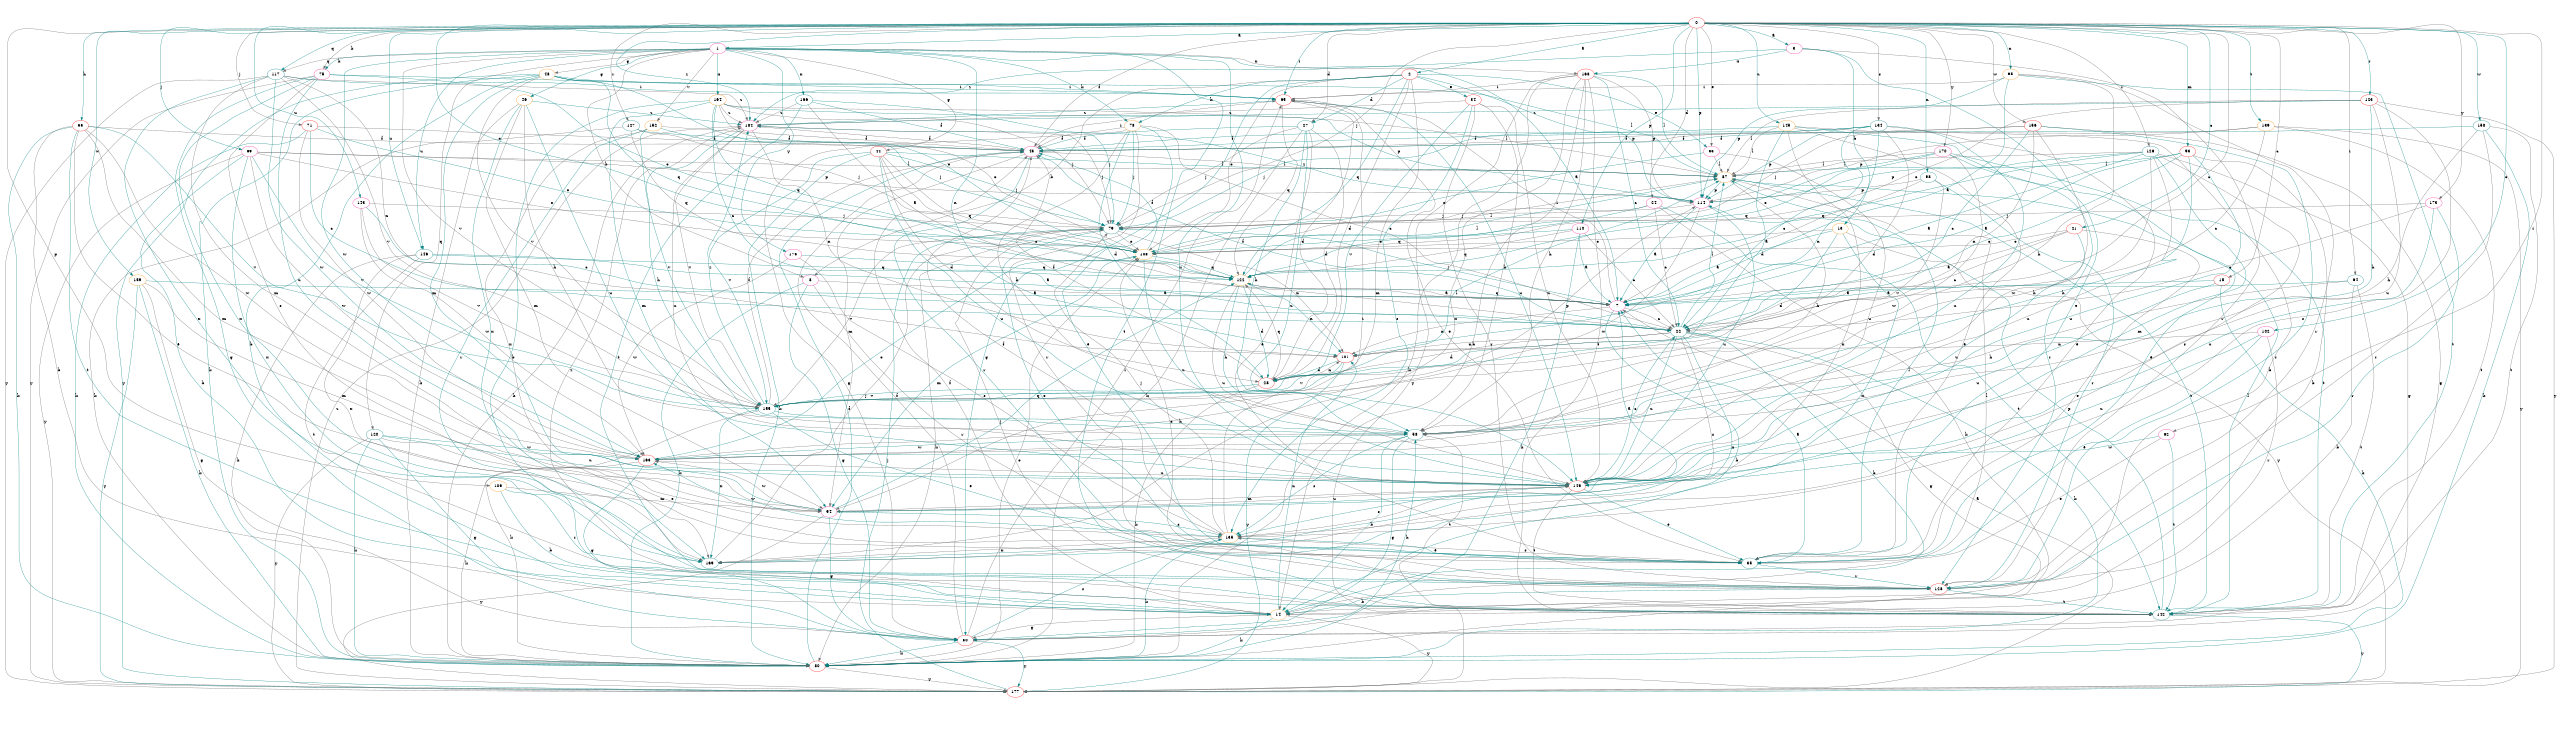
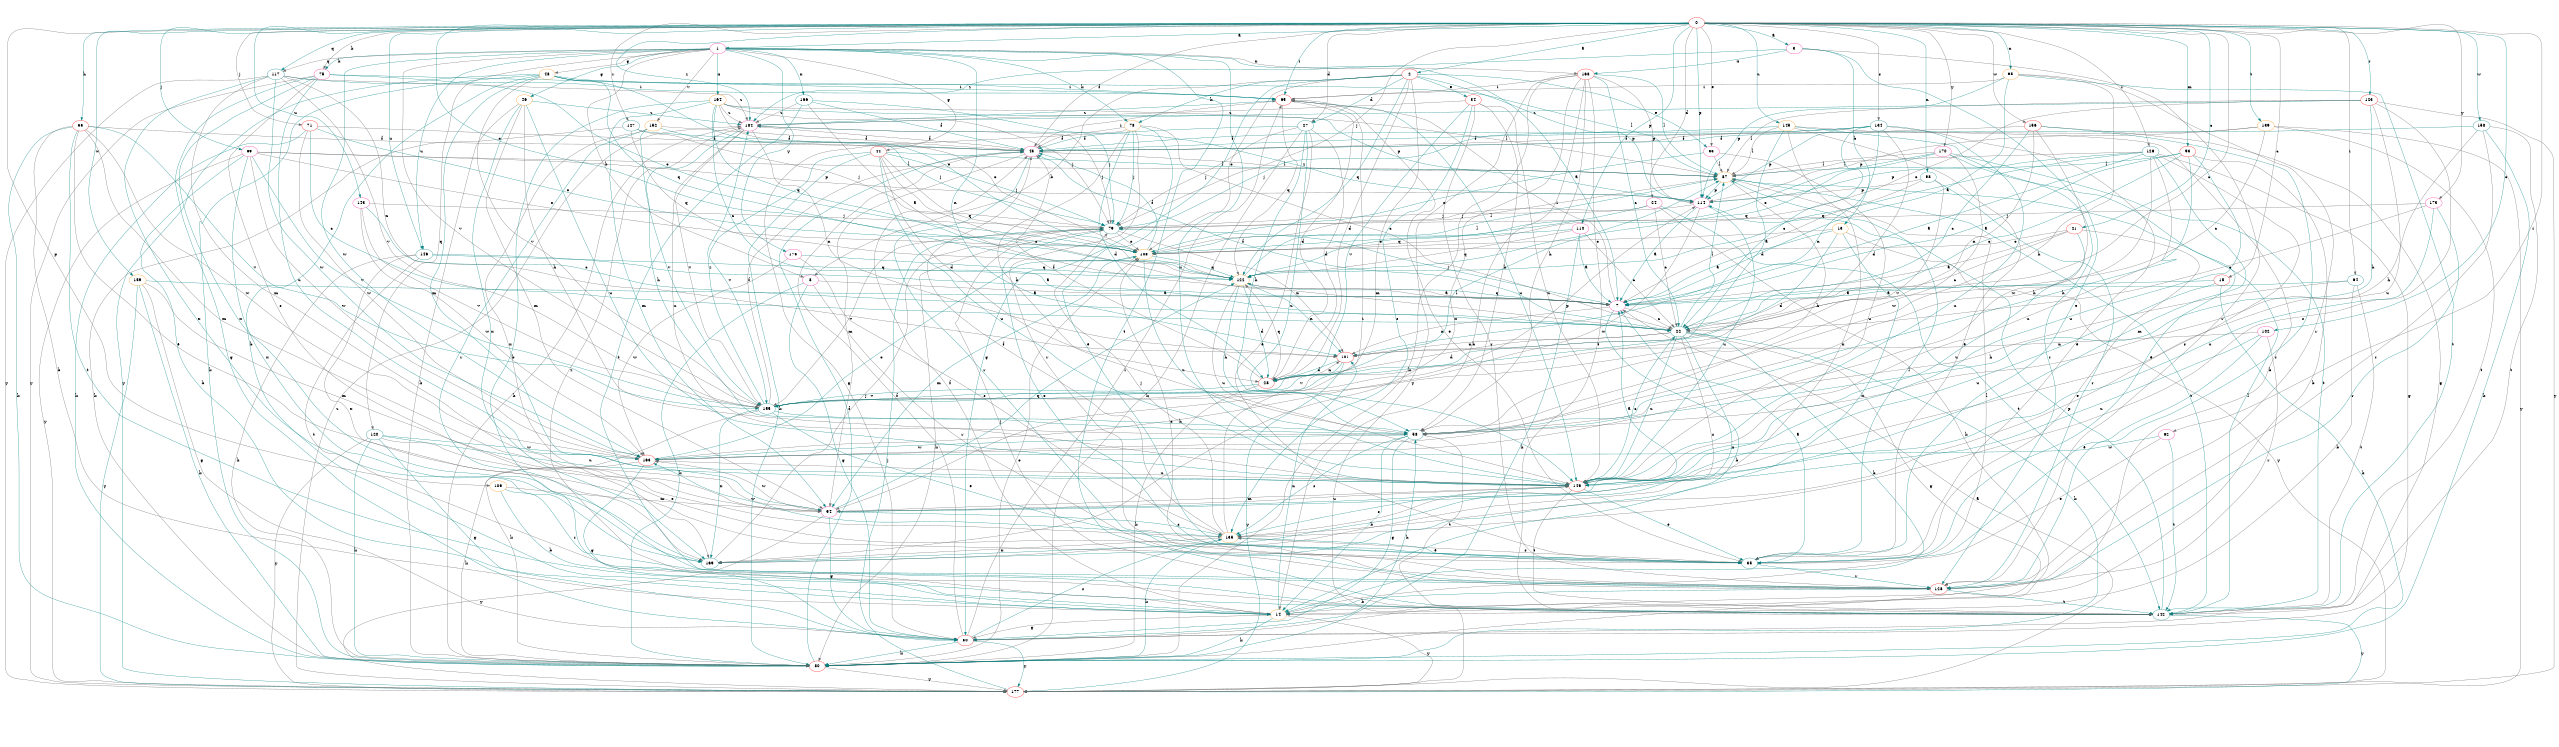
edge "156" -> "79": removed, label "j"
